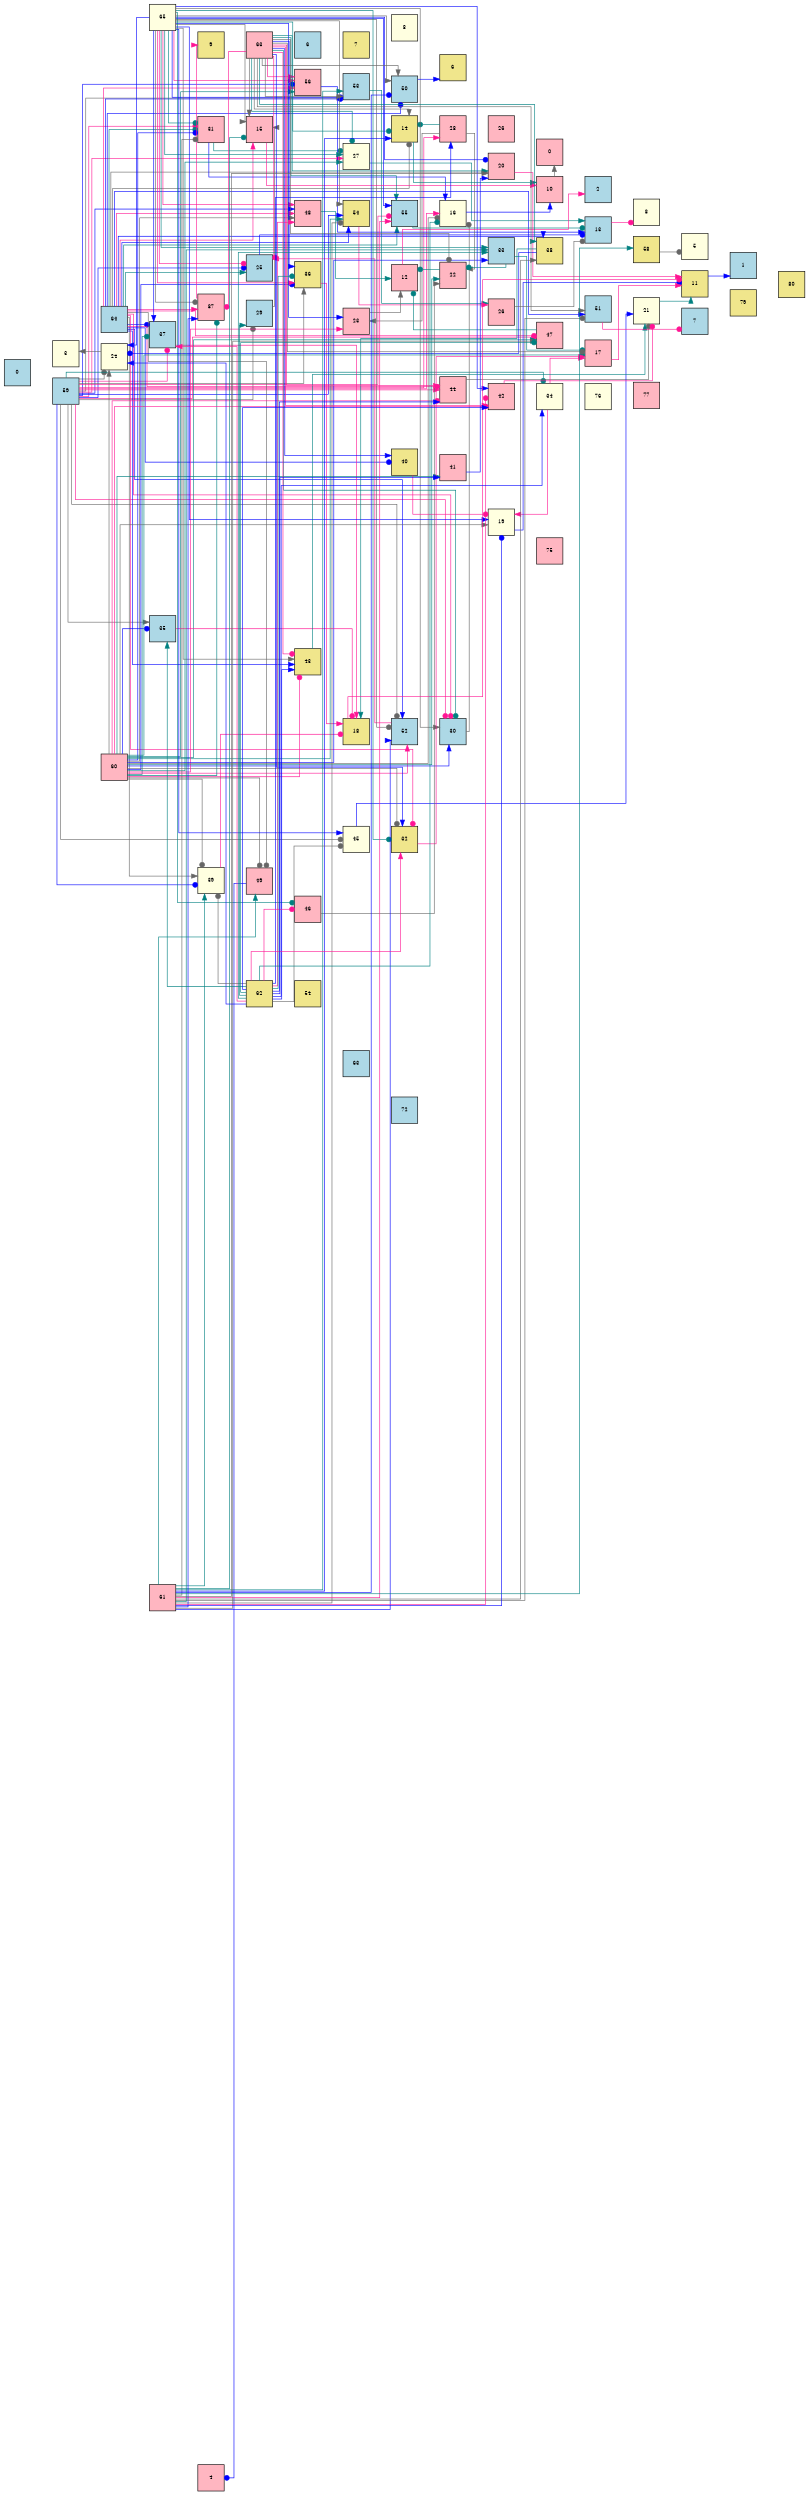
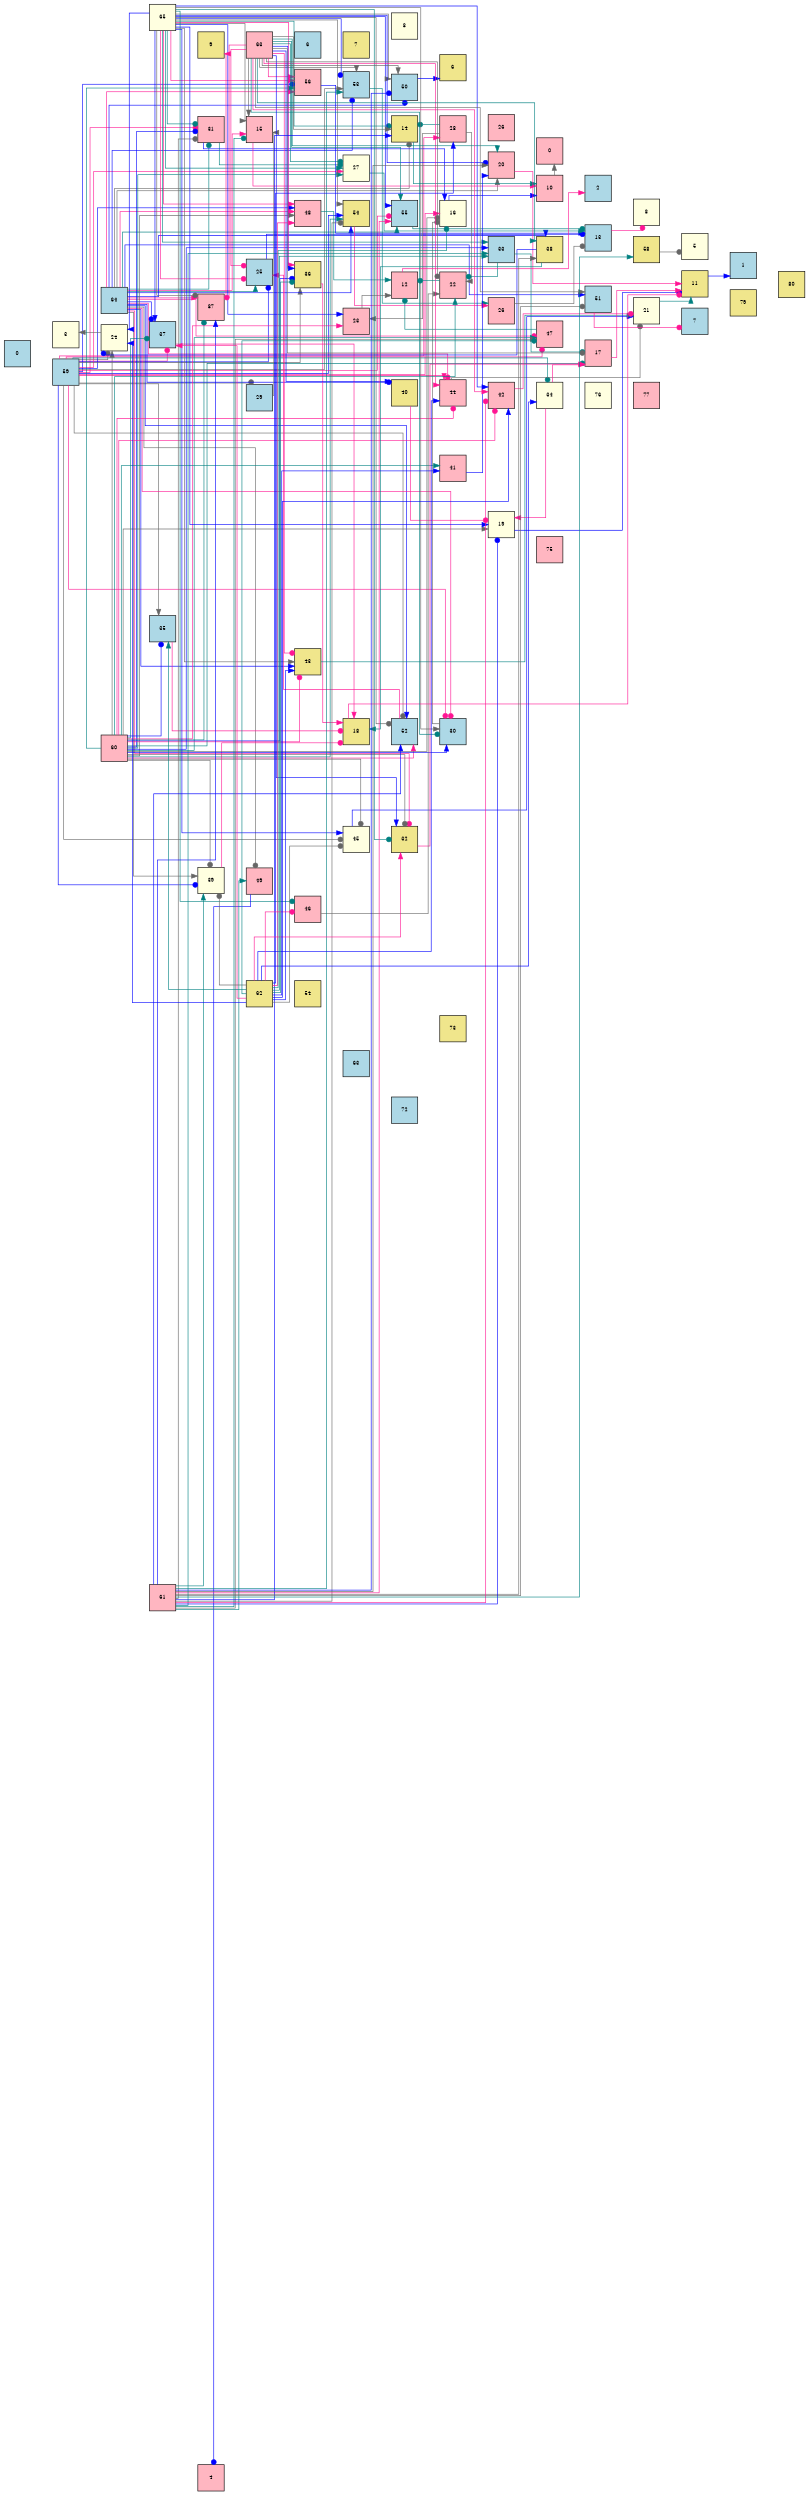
edge "62" -> "29": removed
edge "60" -> "49": now "60" -> "45"
node "73": added
